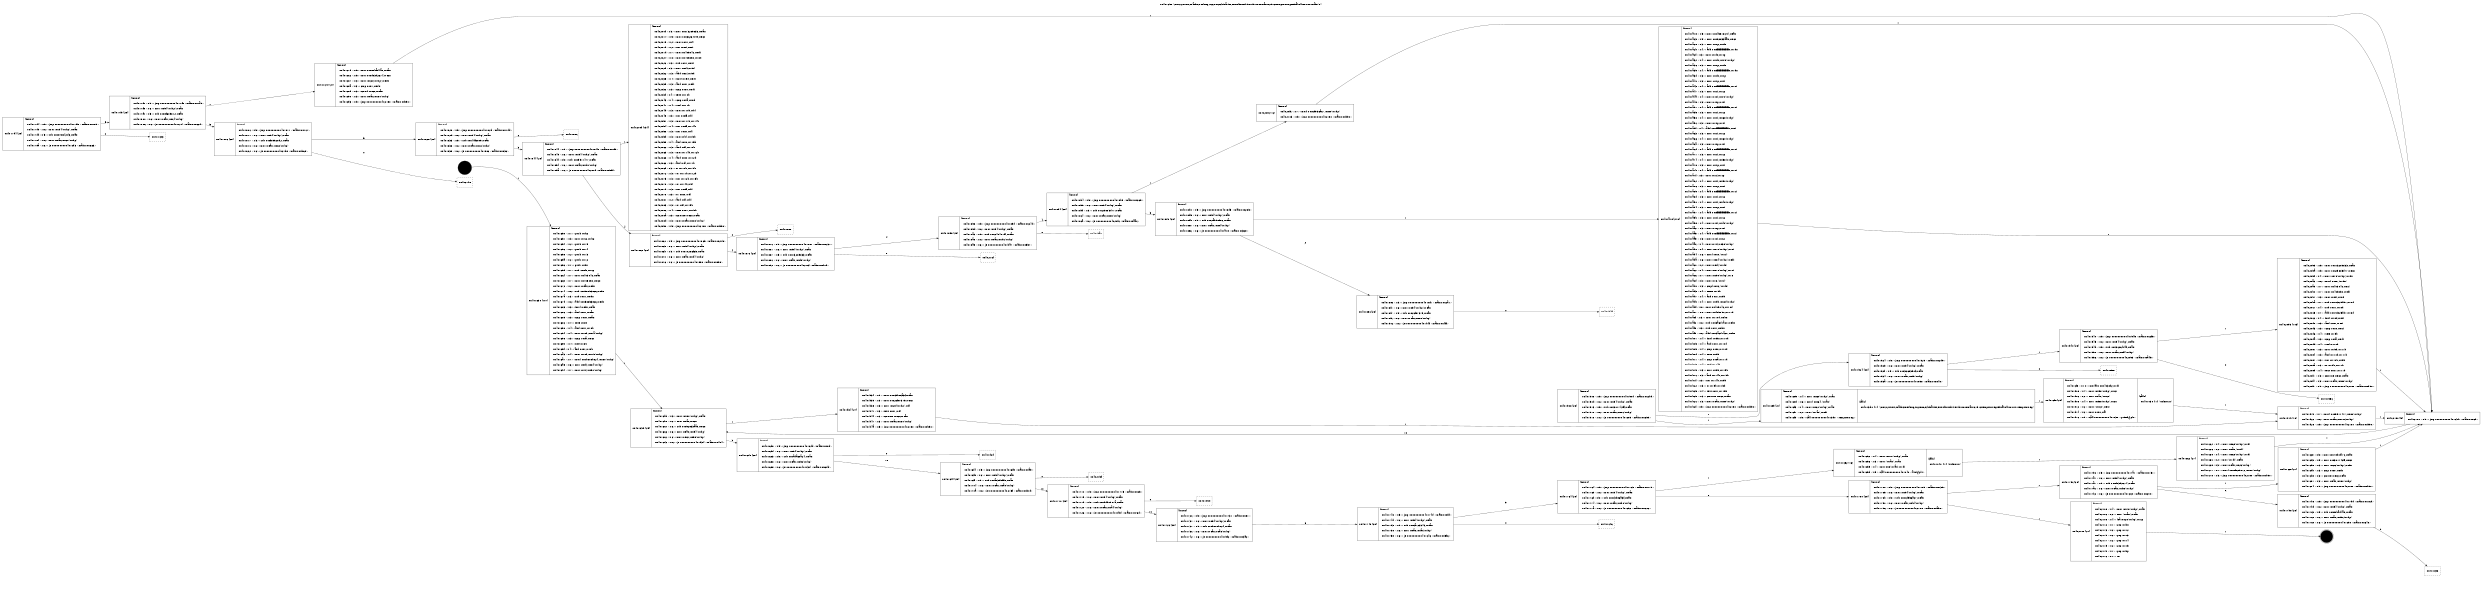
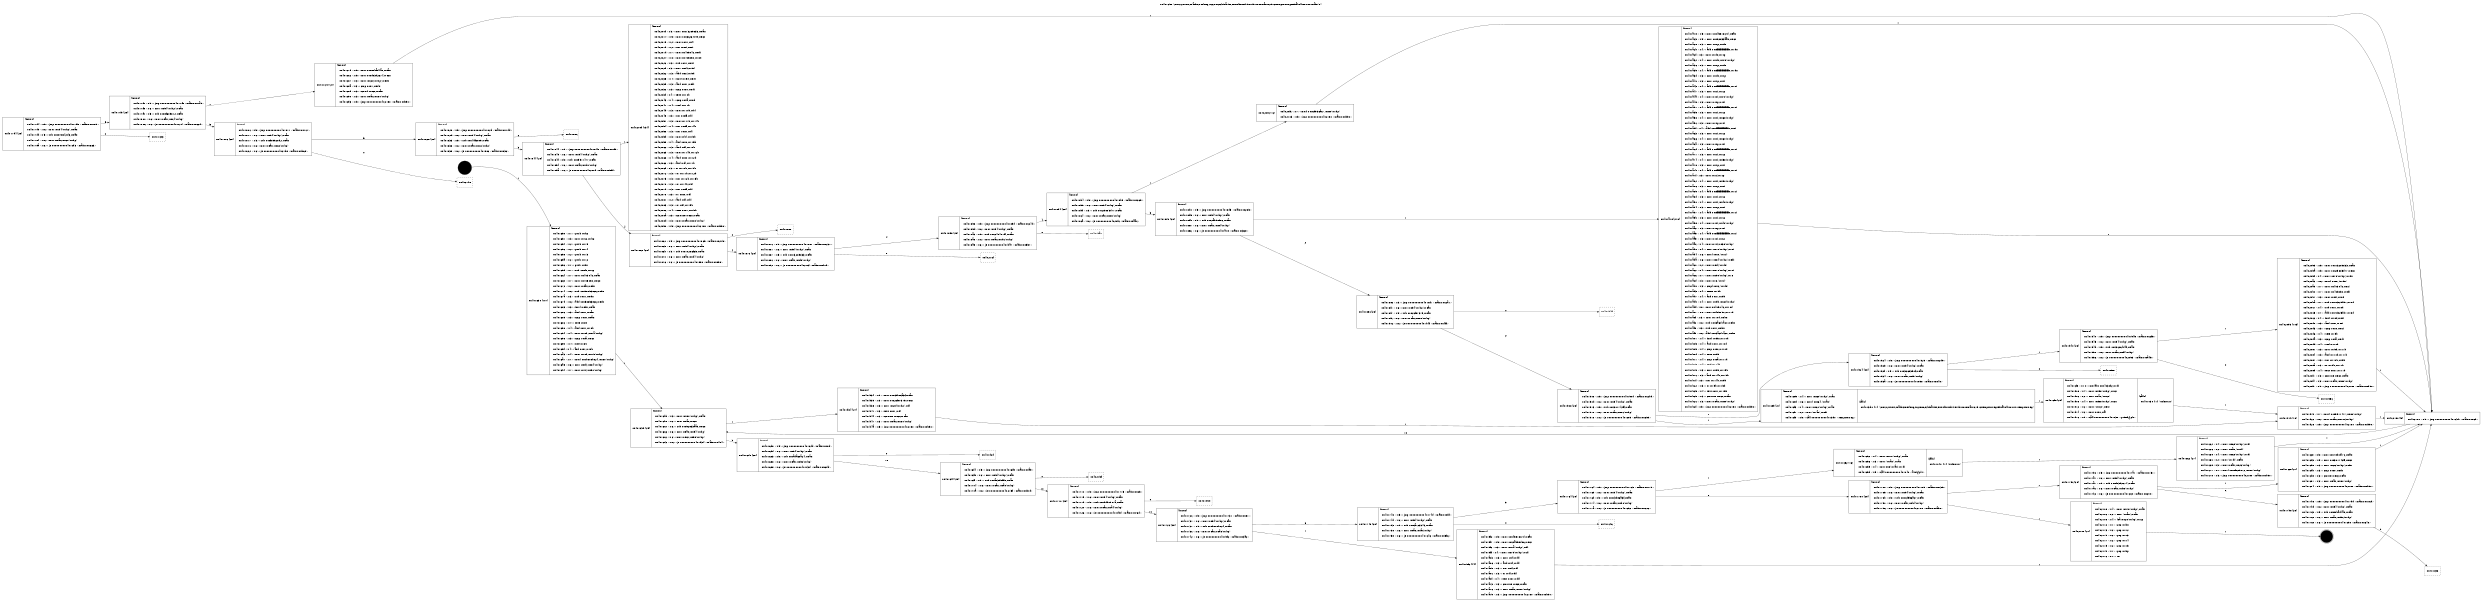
edge "0x4018ec [28]" -> "0x401908 [28]": added, label "2"
node "0x4019f2 [44]": added
